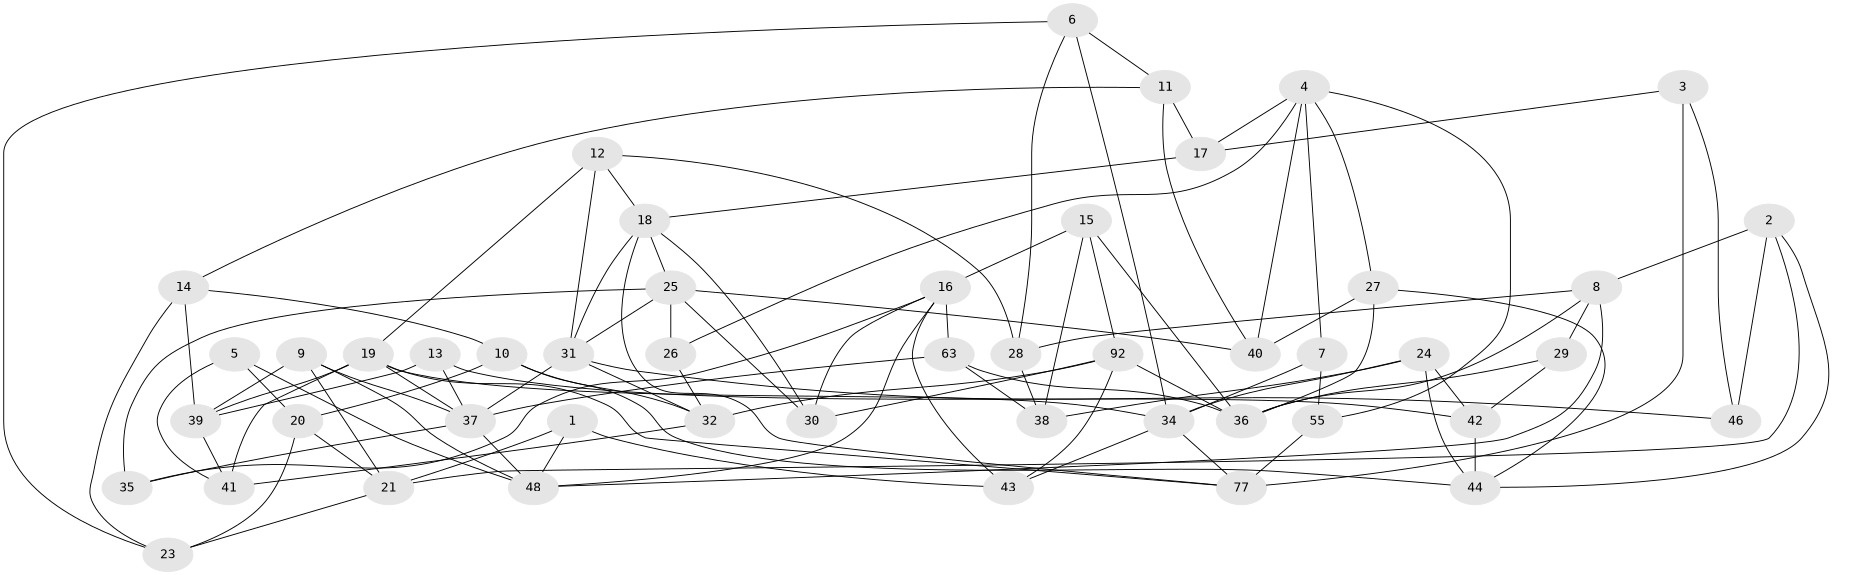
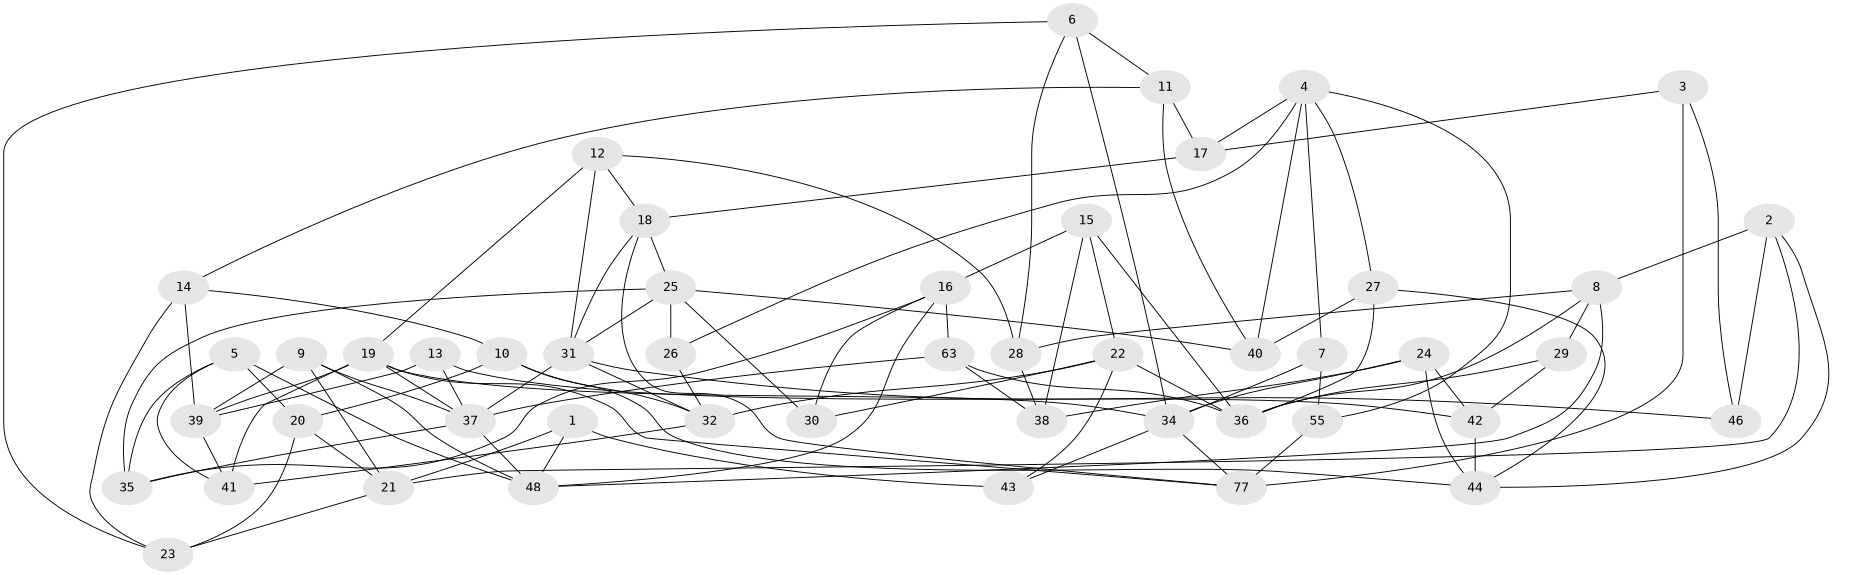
edge "18" -- "30": removed
node "92": label "92" -> "22"
edge "5" -- "35": added
edge "16" -- "43": removed
